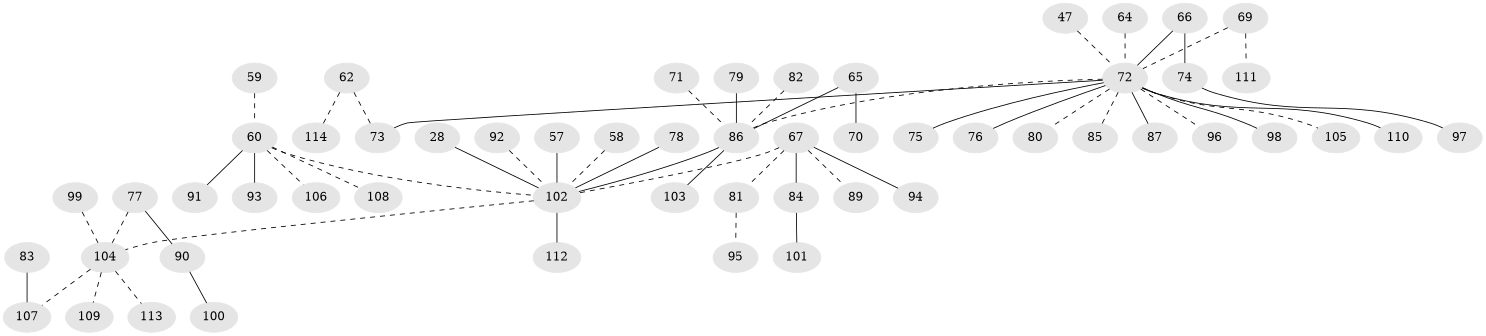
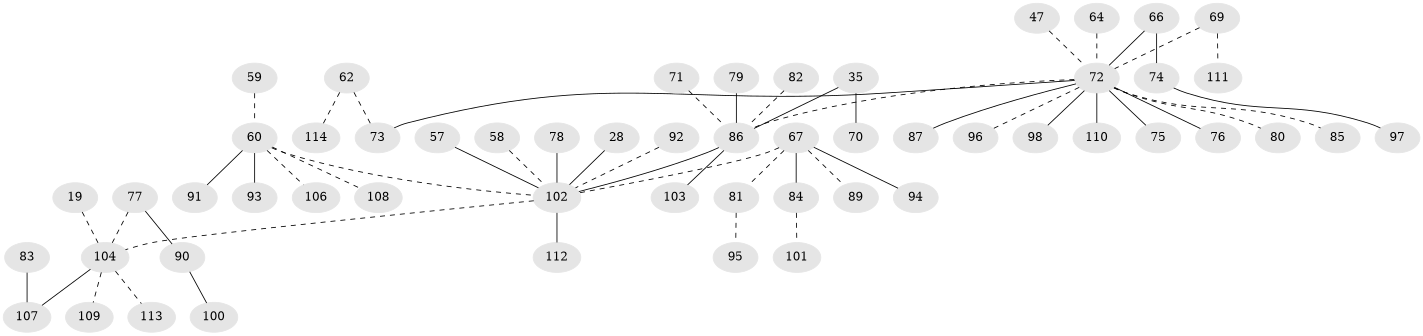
node "65": label "65" -> "35"
node "105": removed
node "99": label "99" -> "19"
edge "84" -- "101": style solid -> dashed
edge "104" -- "107": style dashed -> solid
